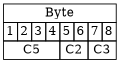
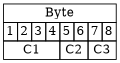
node "Byte": text "C5" -> "C1"
